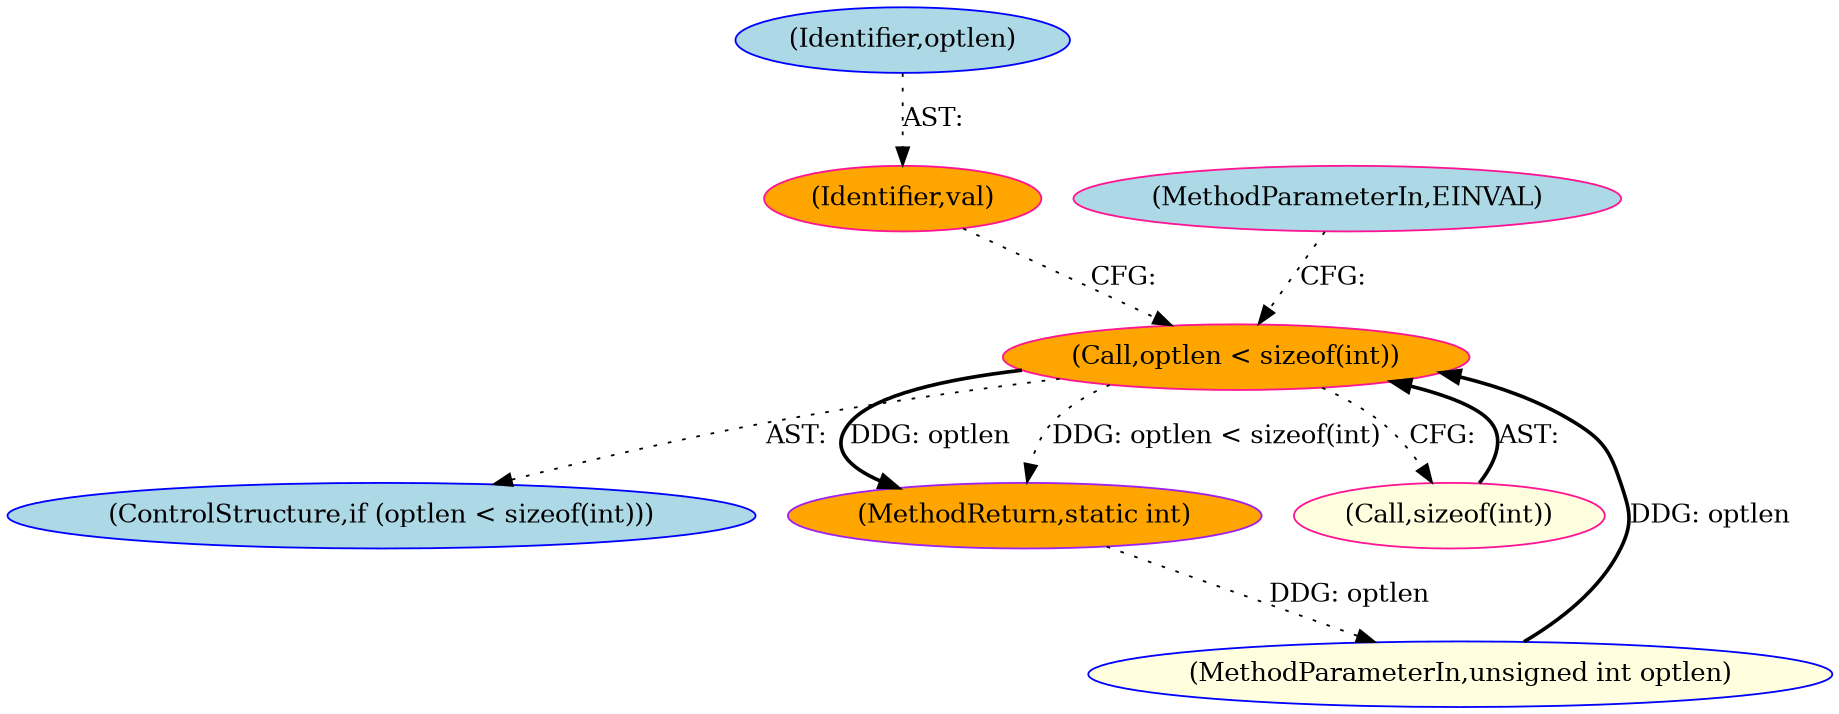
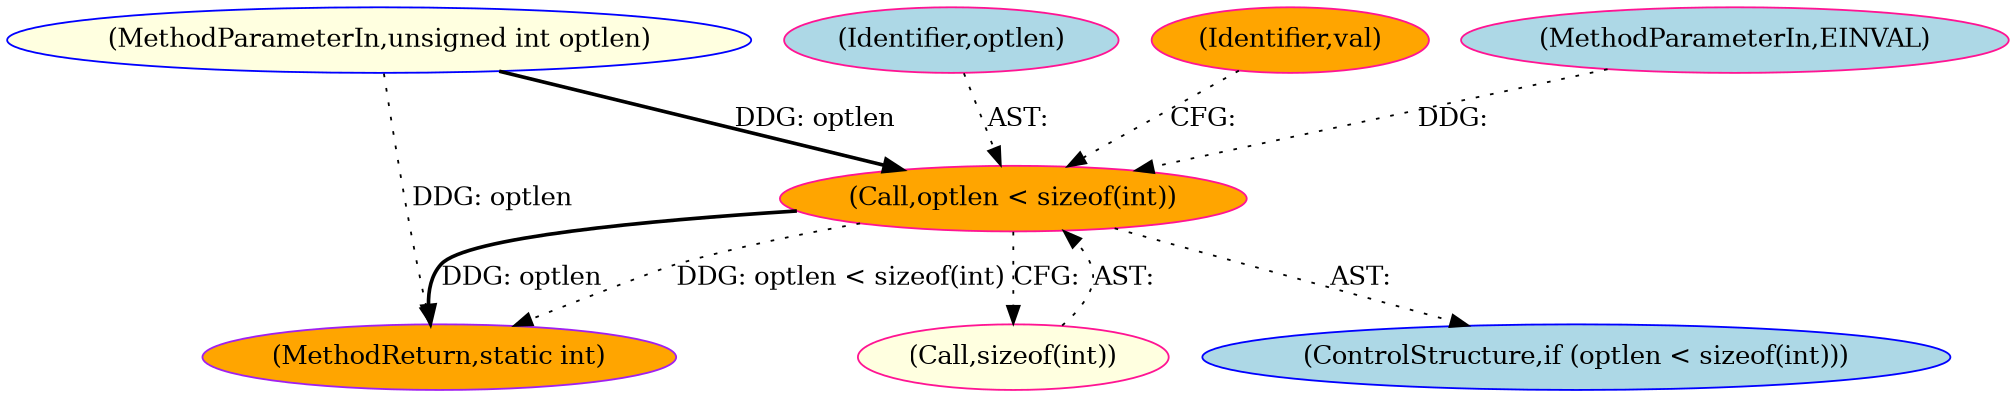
node "(Identifier,optlen)": color blue -> deeppink
edge "(Identifier,optlen)" -> "(Identifier,val)": now "(Identifier,optlen)" -> "(Call,optlen < sizeof(int))"
edge "(MethodParameterIn,EINVAL)" -> "(Call,optlen < sizeof(int))": label "CFG: " -> "DDG: "
edge "(Call,sizeof(int))" -> "(Call,optlen < sizeof(int))": style bold -> dotted
edge "(MethodReturn,static int)" -> "(MethodParameterIn,unsigned int optlen)": reversed
